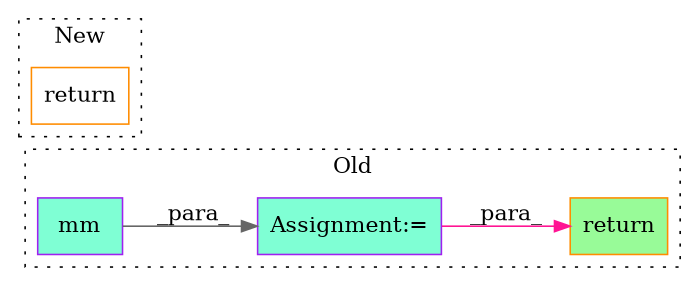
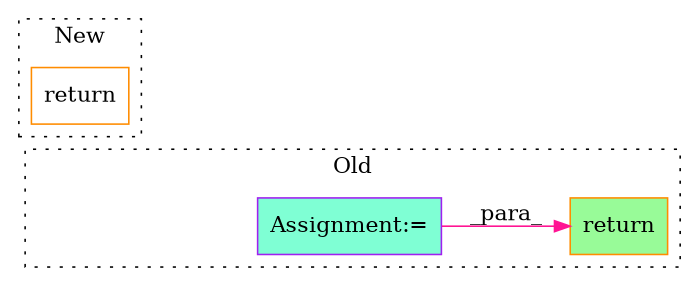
node "mm": removed
